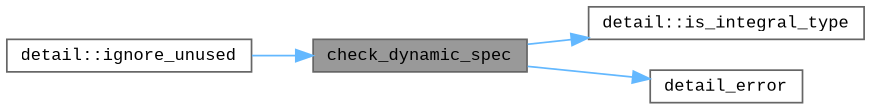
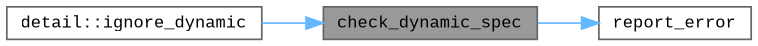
node "detail::is_integral_type": removed
node "detail::ignore_unused": label "detail::ignore_unused" -> "detail::ignore_dynamic"
node "detail_error": label "detail_error" -> "report_error"
